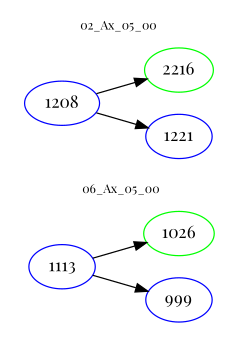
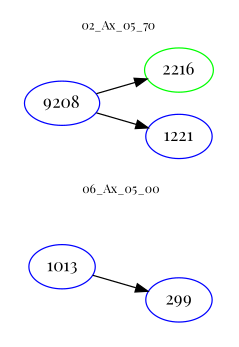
cluster "02_Ax_05_00": label "02_Ax_05_00" -> "02_Ax_05_70"
node "1208": label "1208" -> "9208"
node "1026": removed
node "1113": label "1113" -> "1013"
node "999": label "999" -> "299"
